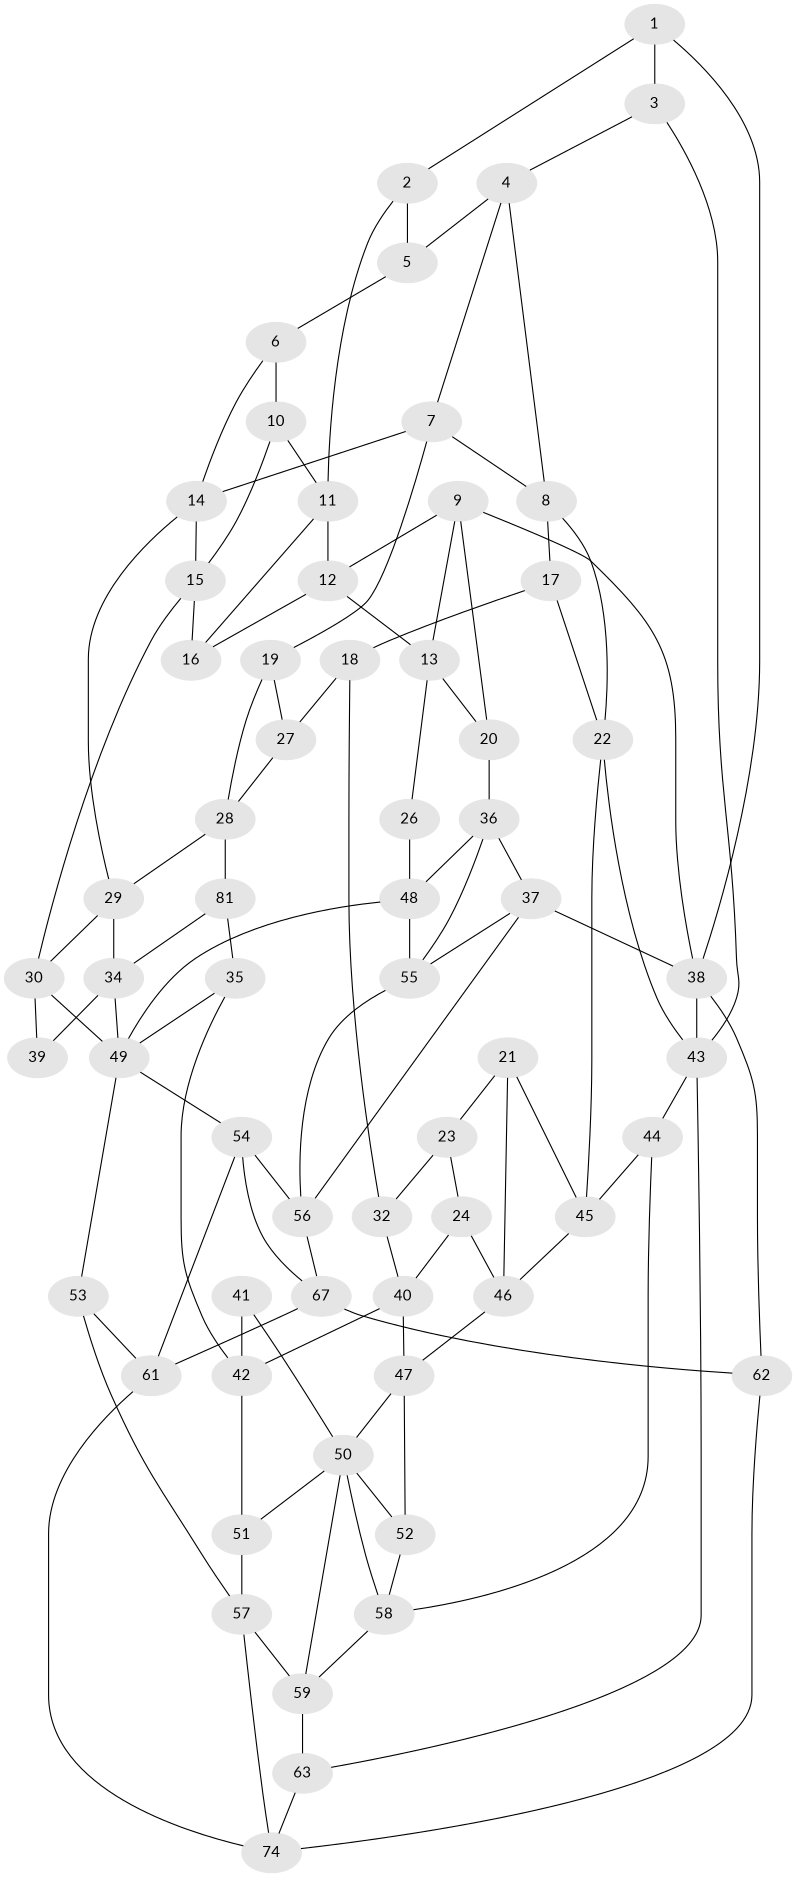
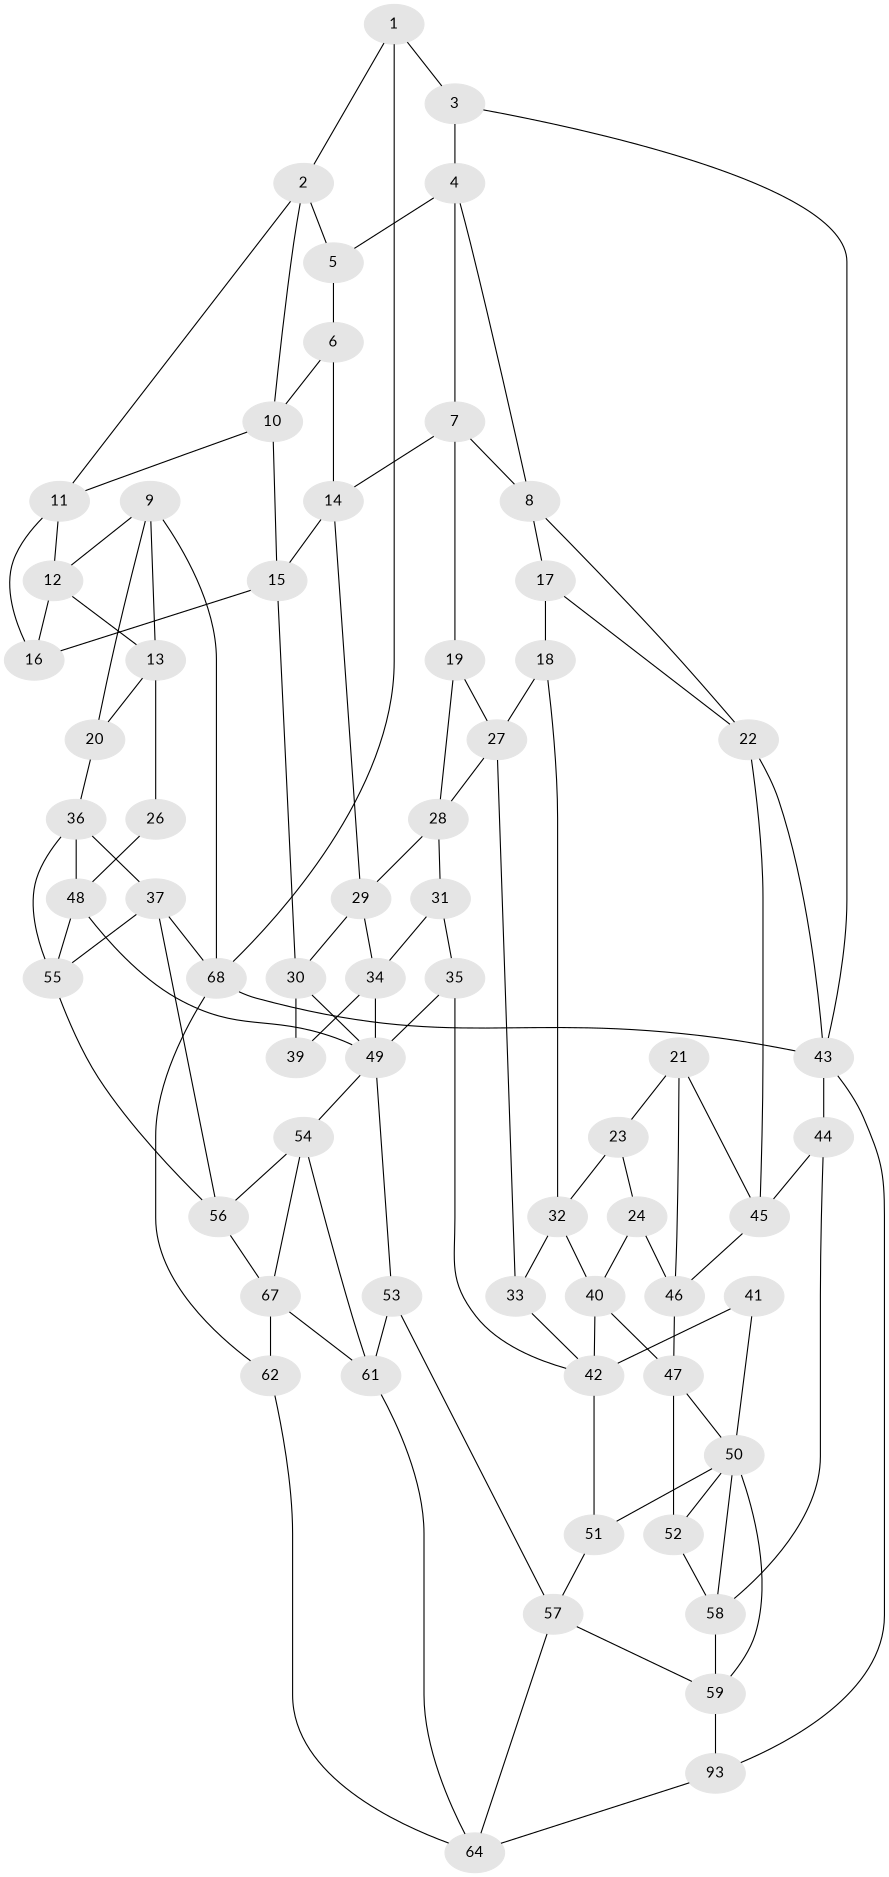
edge "2" -- "10": added
node "81": label "81" -> "31"
node "38": label "38" -> "68"
node "33": added
node "63": label "63" -> "93"
node "74": label "74" -> "64"
